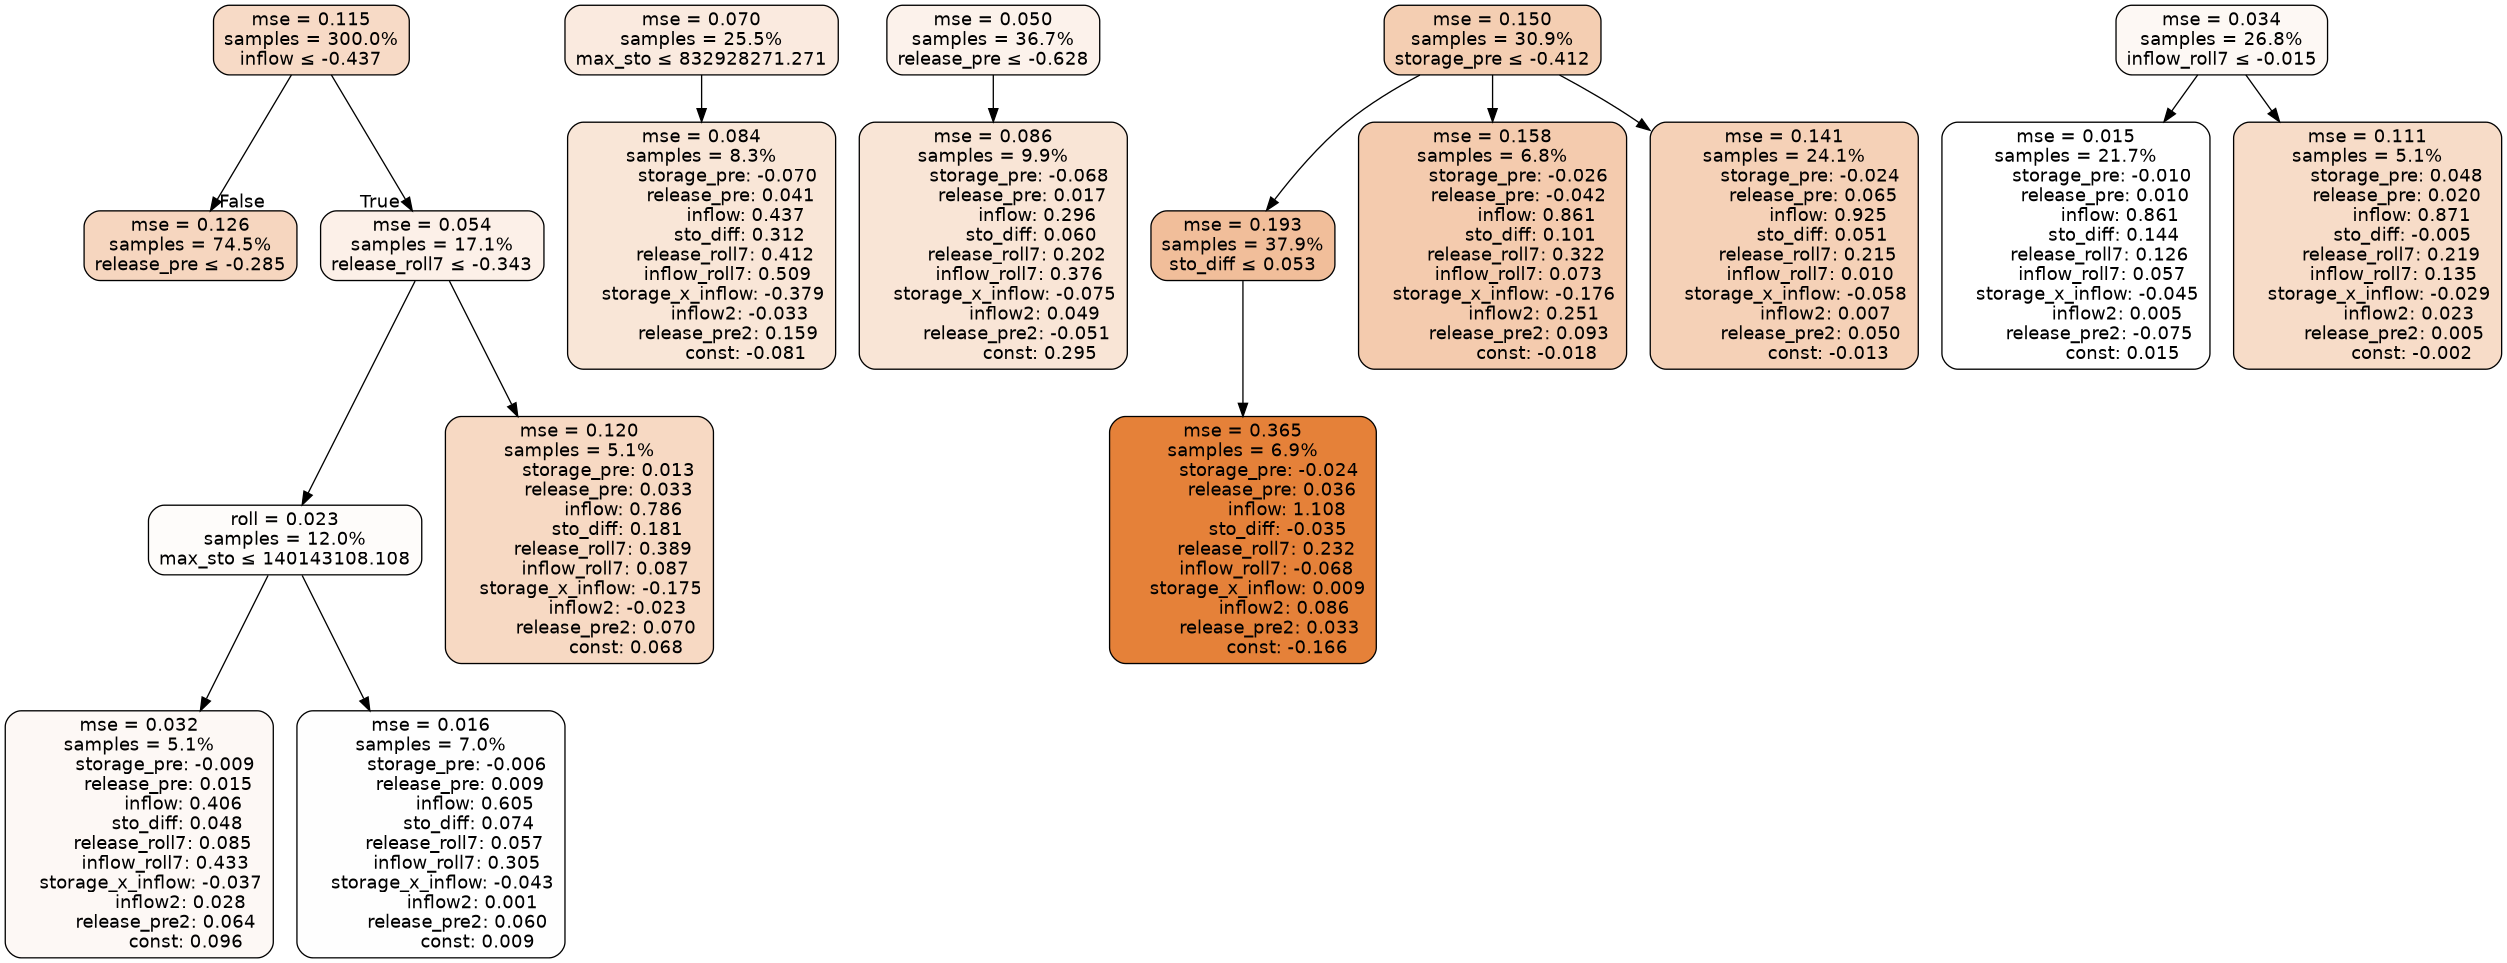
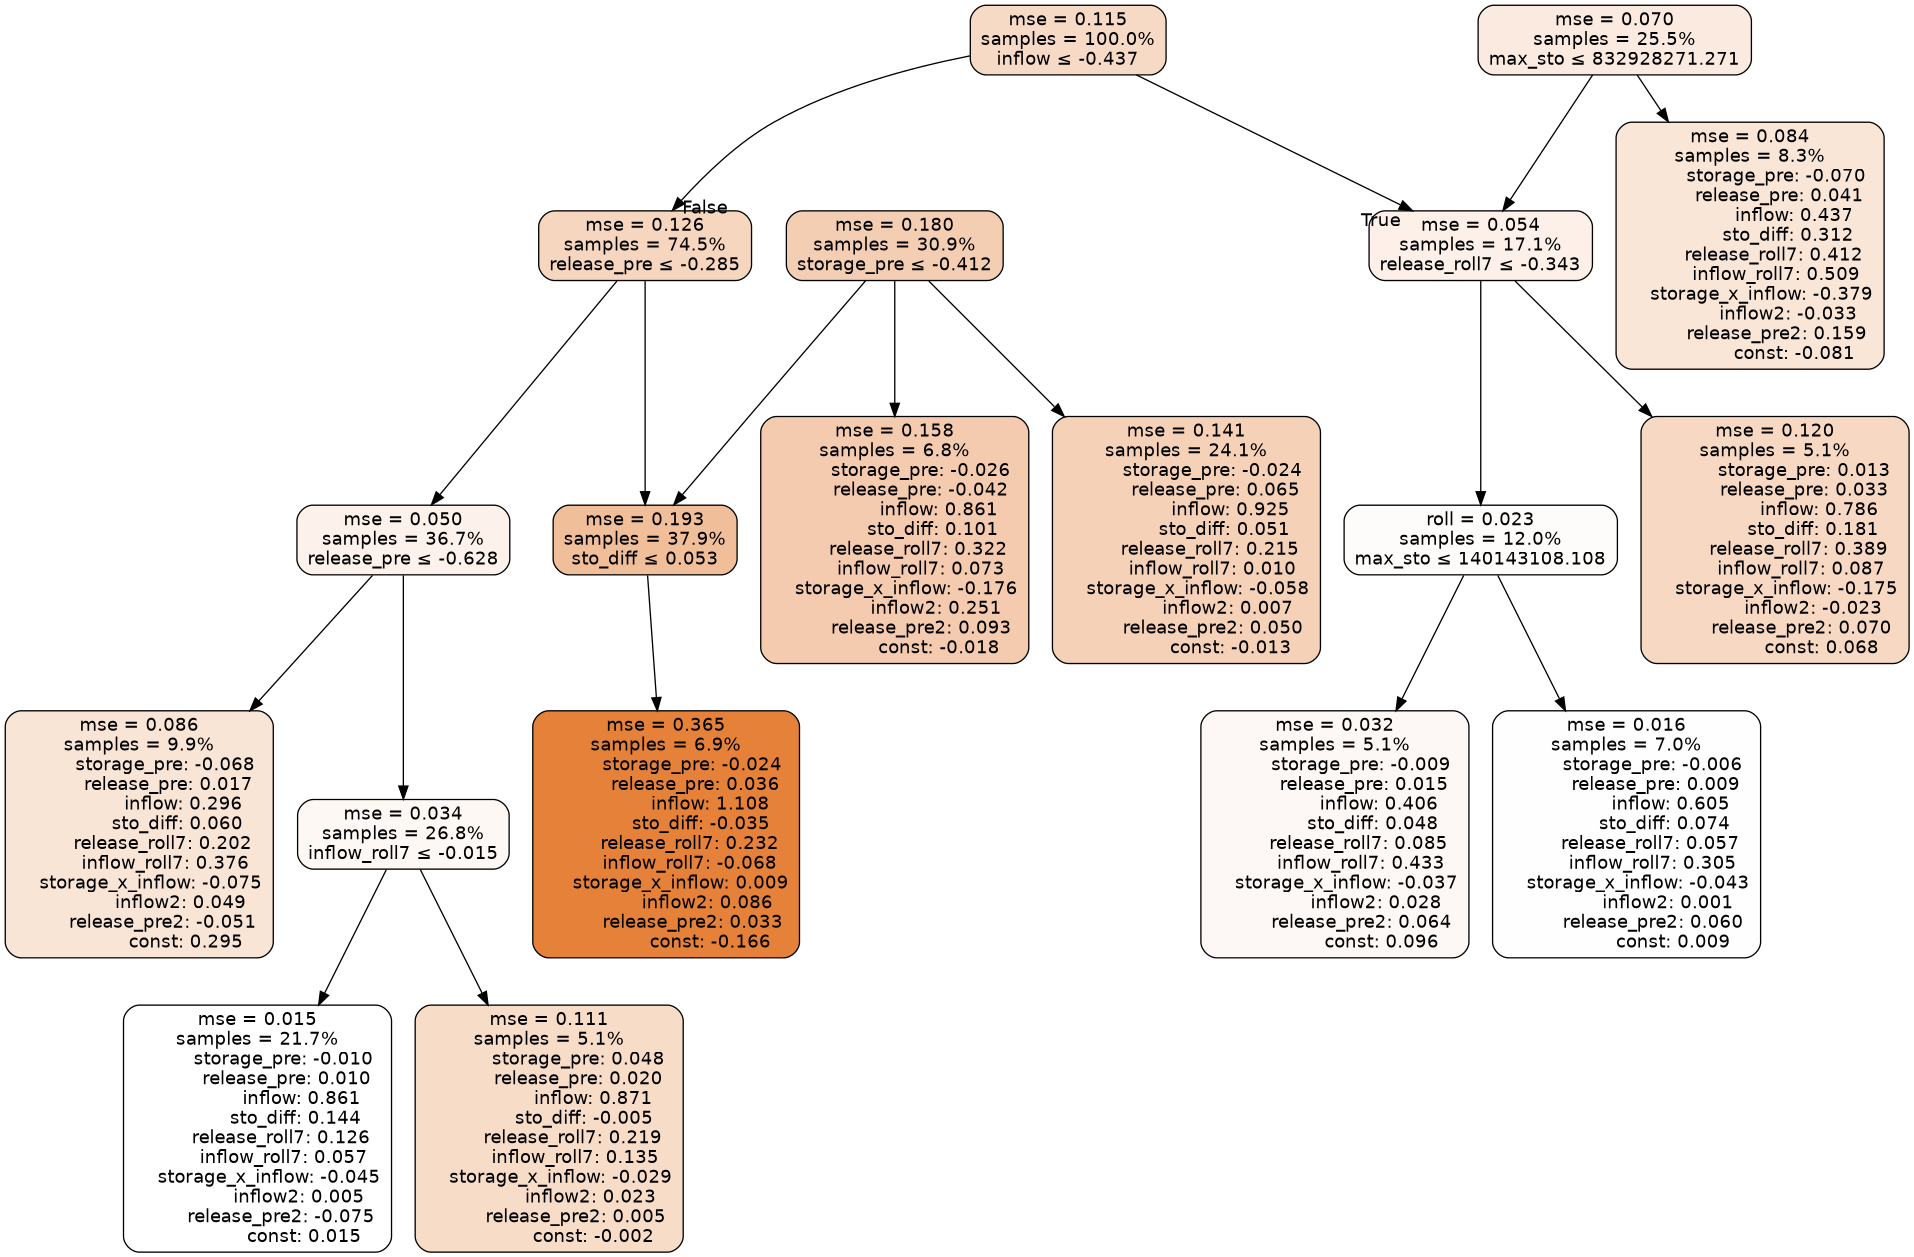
node "mse = 0.115 samples = 300.0% inflow ≤ -0.437": label "mse = 0.115 samples = 300.0% inflow ≤ -0.437" -> "mse = 0.115 samples = 100.0% inflow ≤ -0.437"
node "mse = 0.150 samples = 30.9% storage_pre ≤ -0.412": label "mse = 0.150 samples = 30.9% storage_pre ≤ -0.412" -> "mse = 0.180 samples = 30.9% storage_pre ≤ -0.412"
edge "mse = 0.070 samples = 25.5% max_sto ≤ 832928271.271" -> "mse = 0.054 samples = 17.1% release_roll7 ≤ -0.343": added
edge "mse = 0.126 samples = 74.5% release_pre ≤ -0.285" -> "mse = 0.193 samples = 37.9% sto_diff ≤ 0.053": added
edge "mse = 0.126 samples = 74.5% release_pre ≤ -0.285" -> "mse = 0.050 samples = 36.7% release_pre ≤ -0.628": added
edge "mse = 0.050 samples = 36.7% release_pre ≤ -0.628" -> "mse = 0.034 samples = 26.8% inflow_roll7 ≤ -0.015": added
